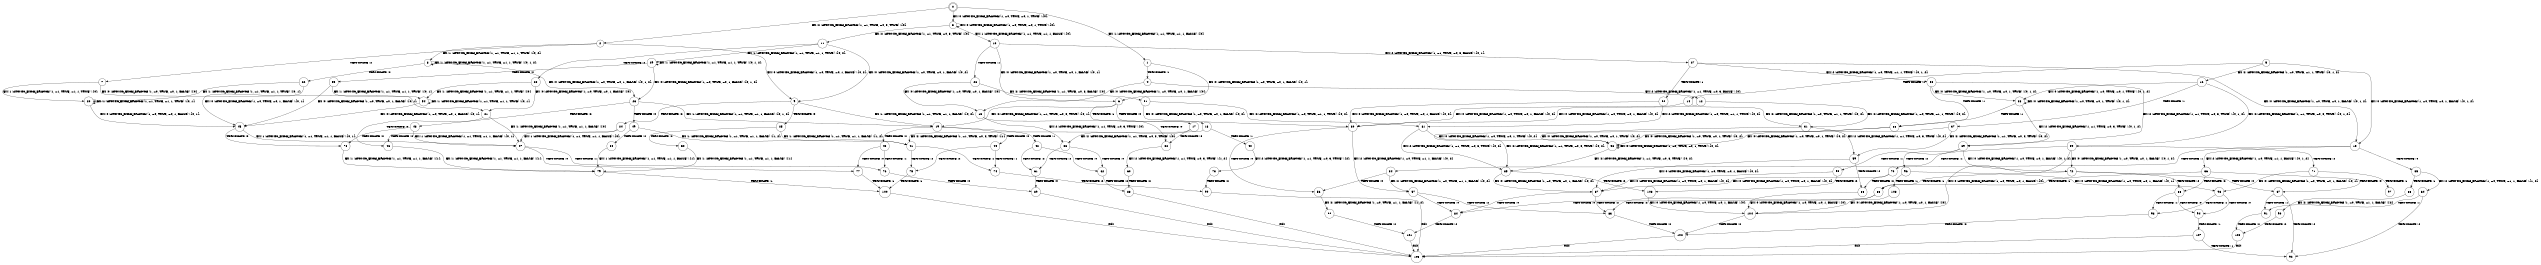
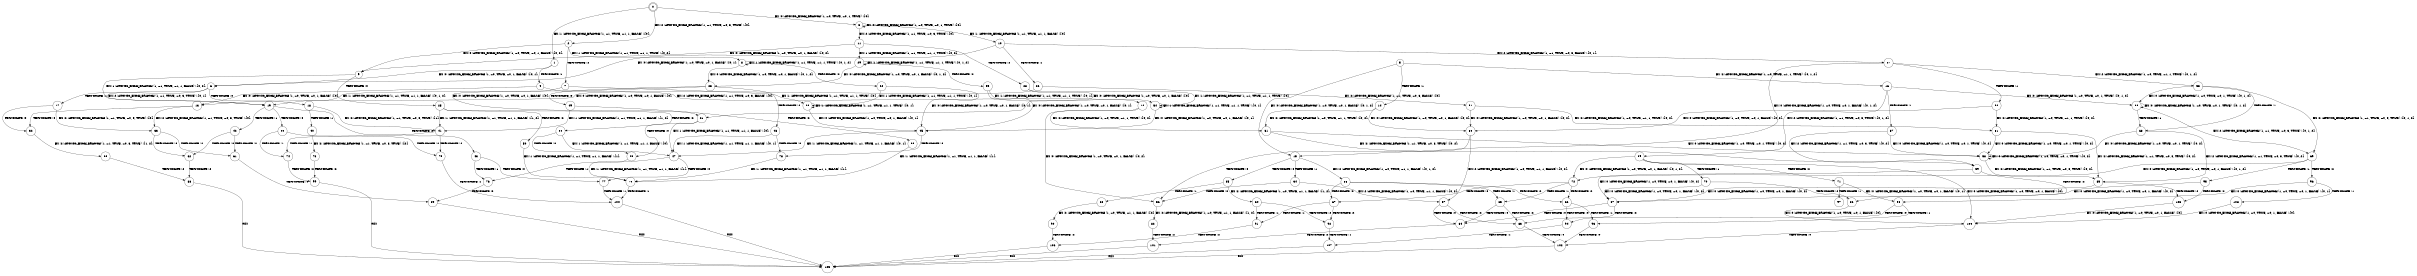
edge "9" -> "24": now "25" -> "24"
edge "12" -> "30": now "12" -> "56"
edge "107" -> "92": reversed
